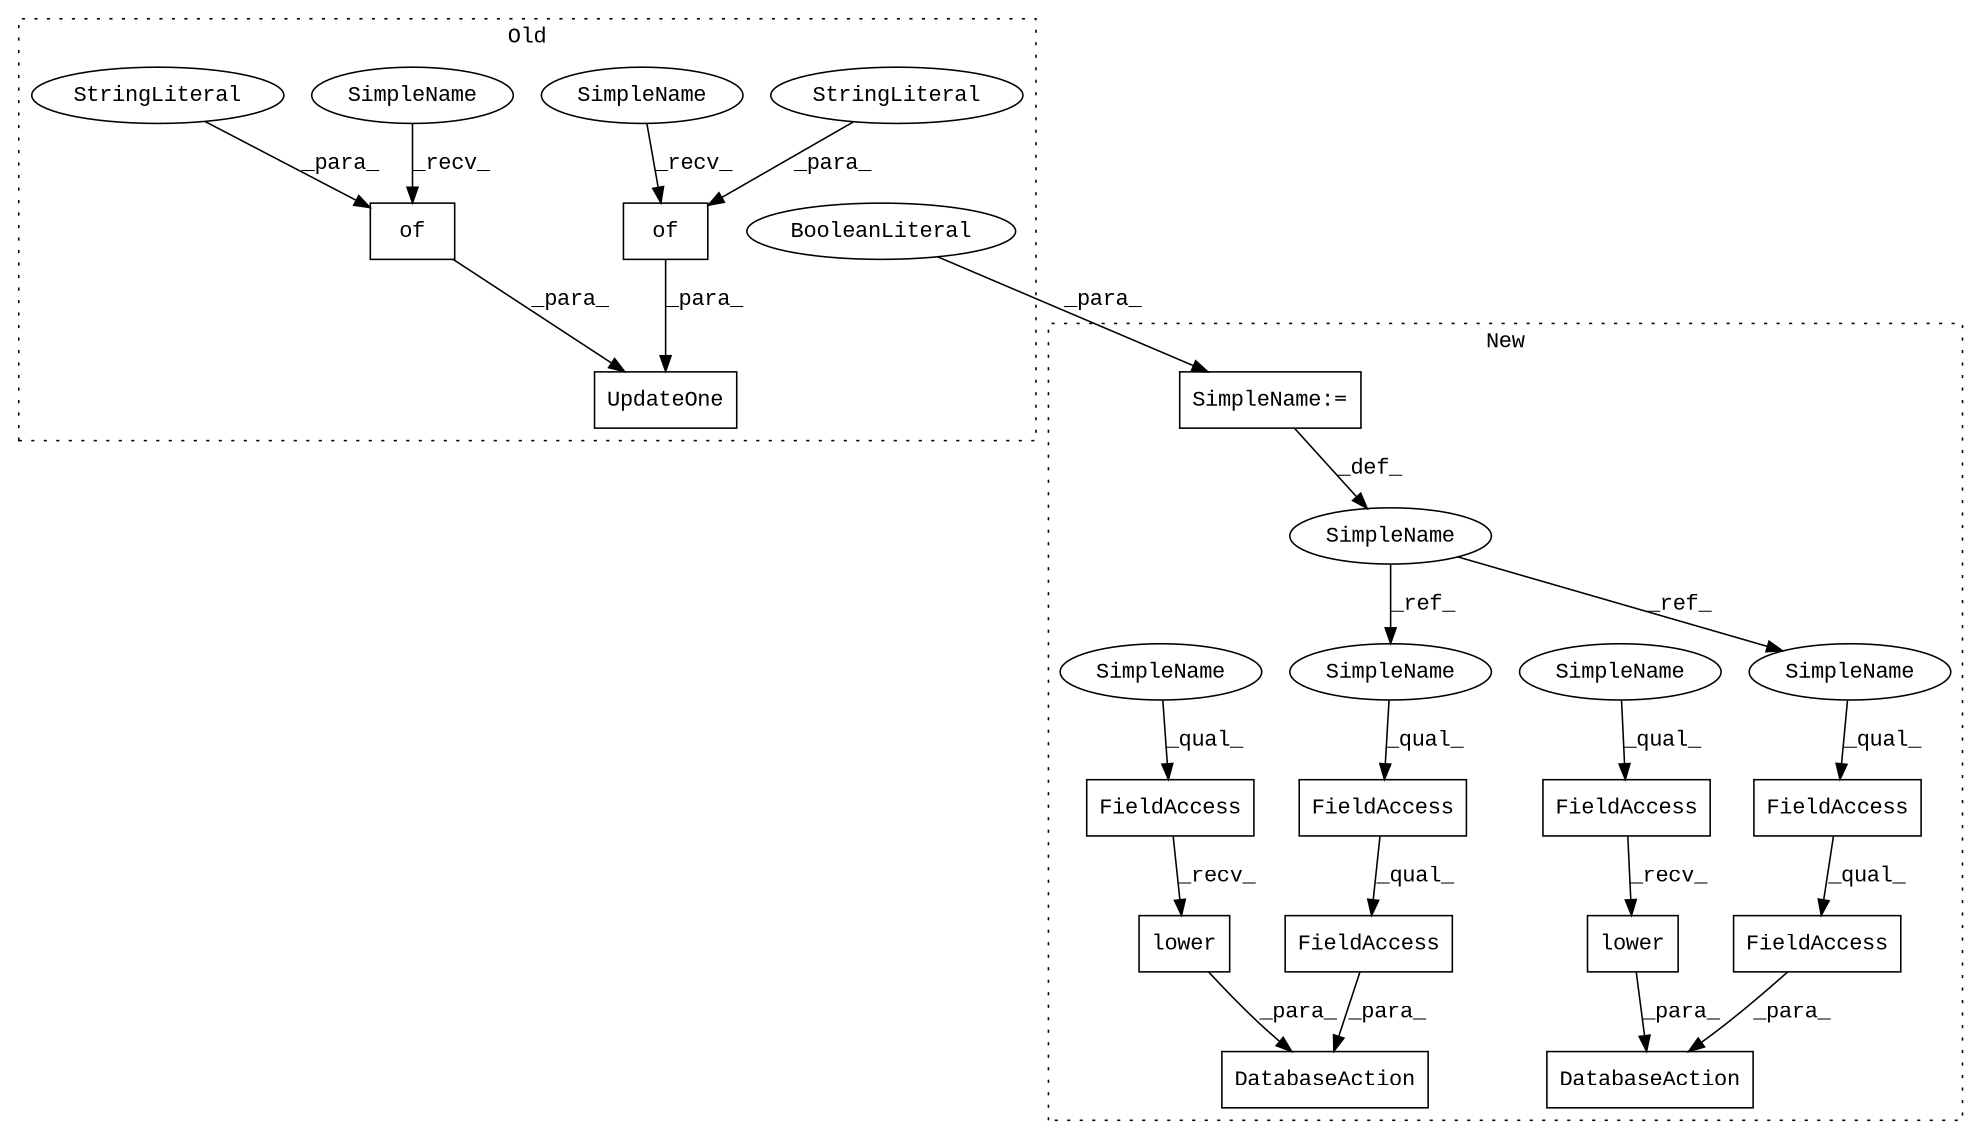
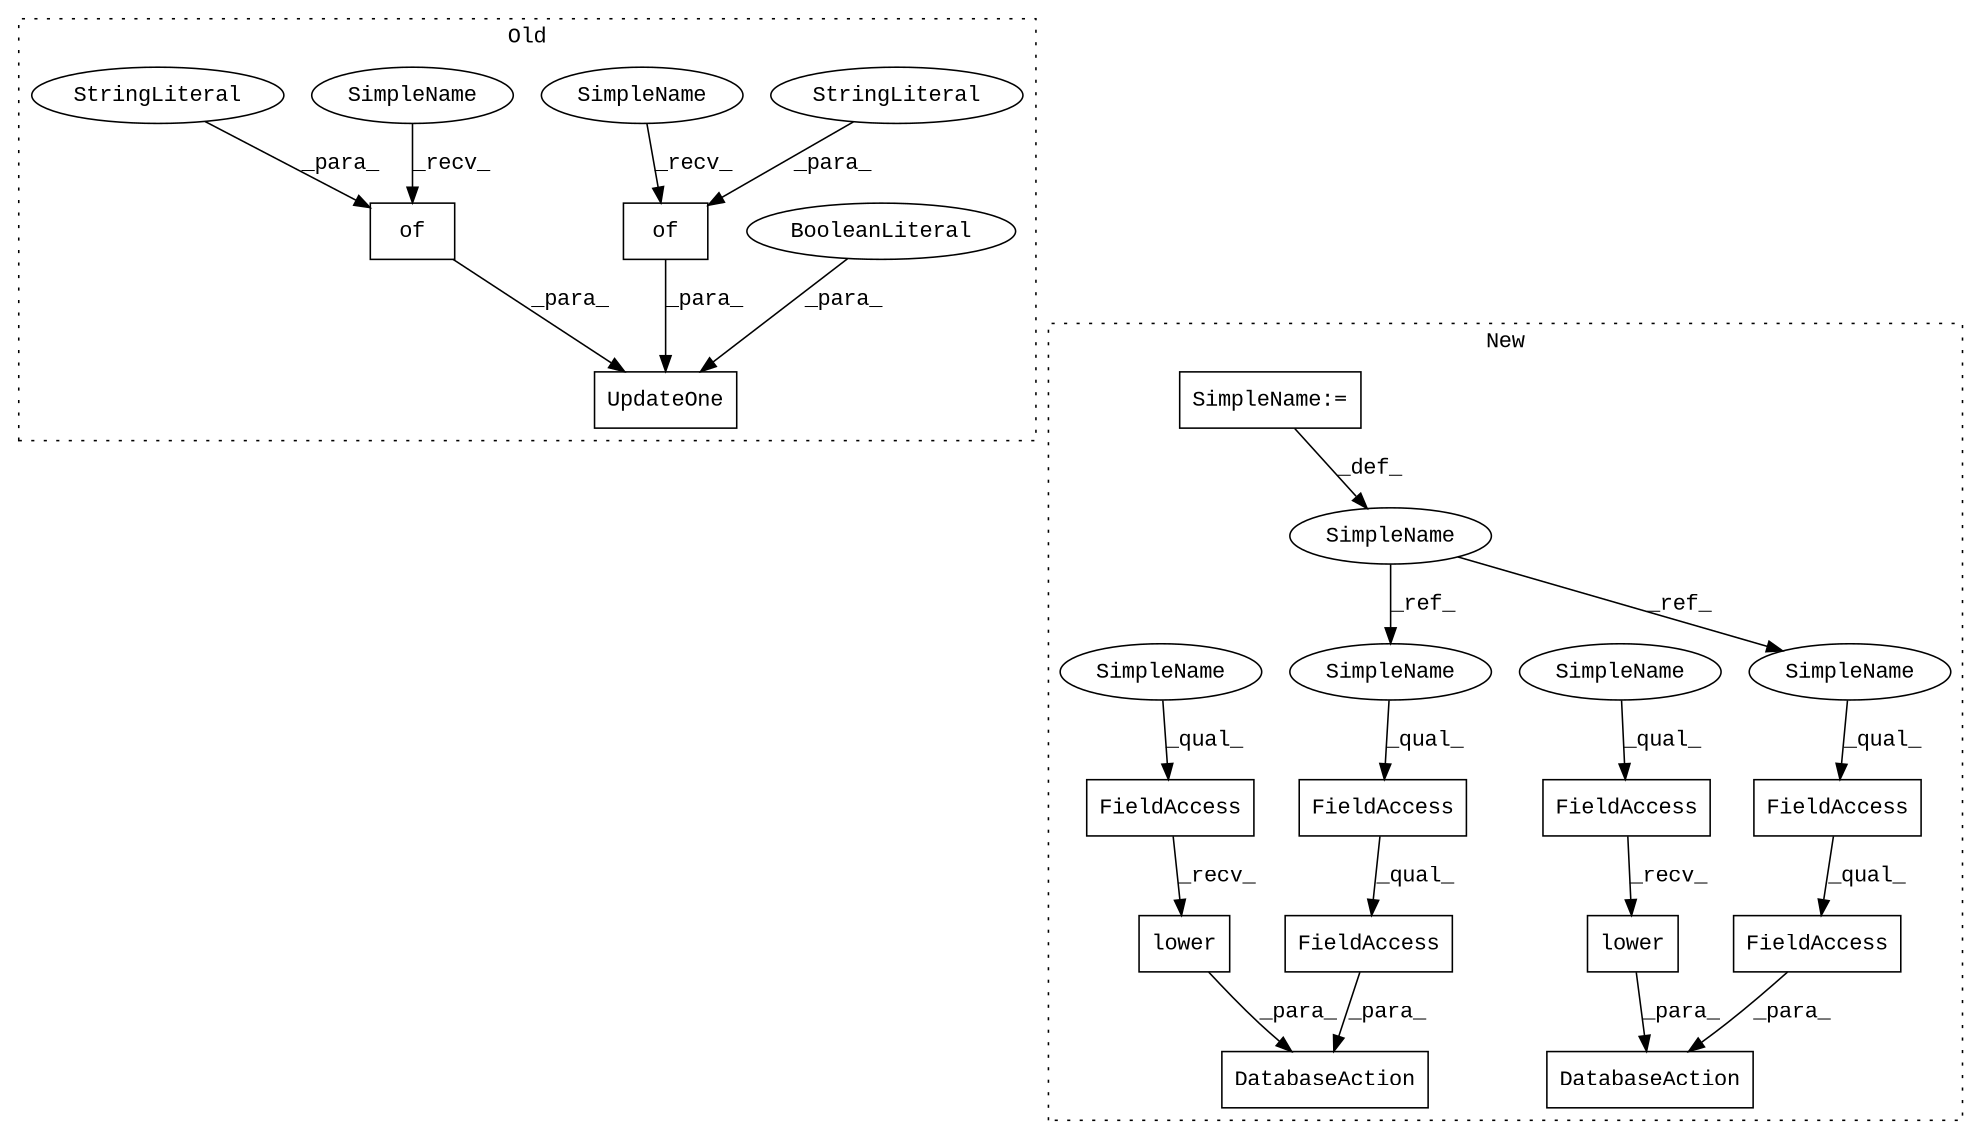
edge "BooleanLiteral" -> "SimpleName:=": now "BooleanLiteral" -> "UpdateOne"
